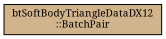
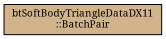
node "btSoftBodyTriangleDataDX12 ::BatchPair": label "btSoftBodyTriangleDataDX12 ::BatchPair" -> "btSoftBodyTriangleDataDX11 ::BatchPair"
